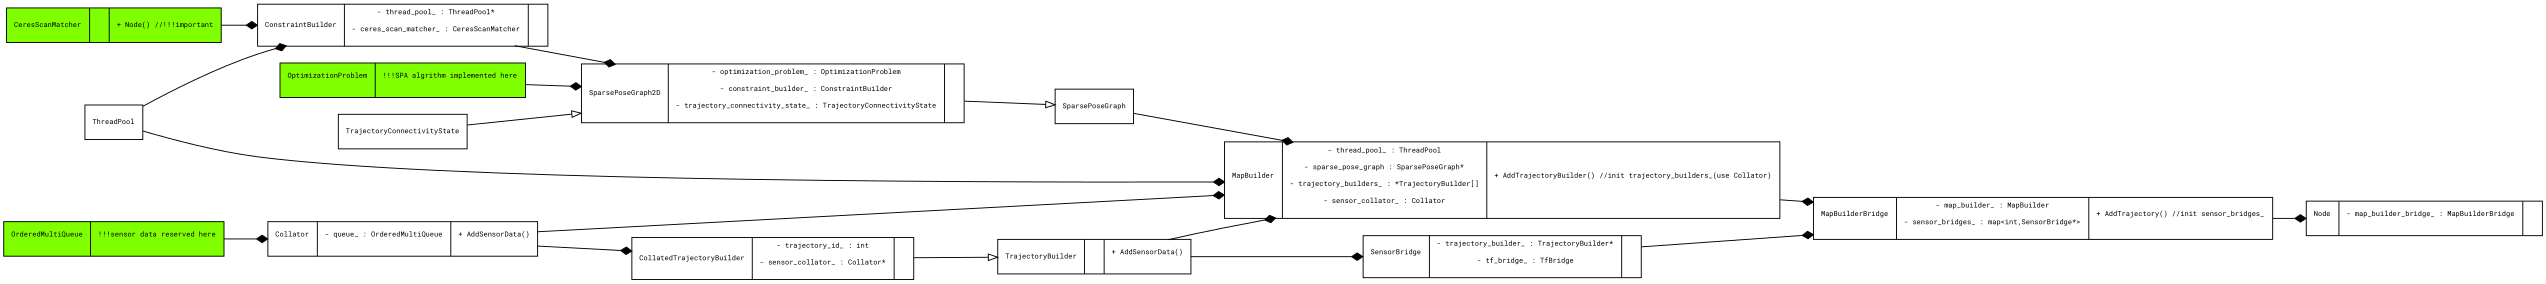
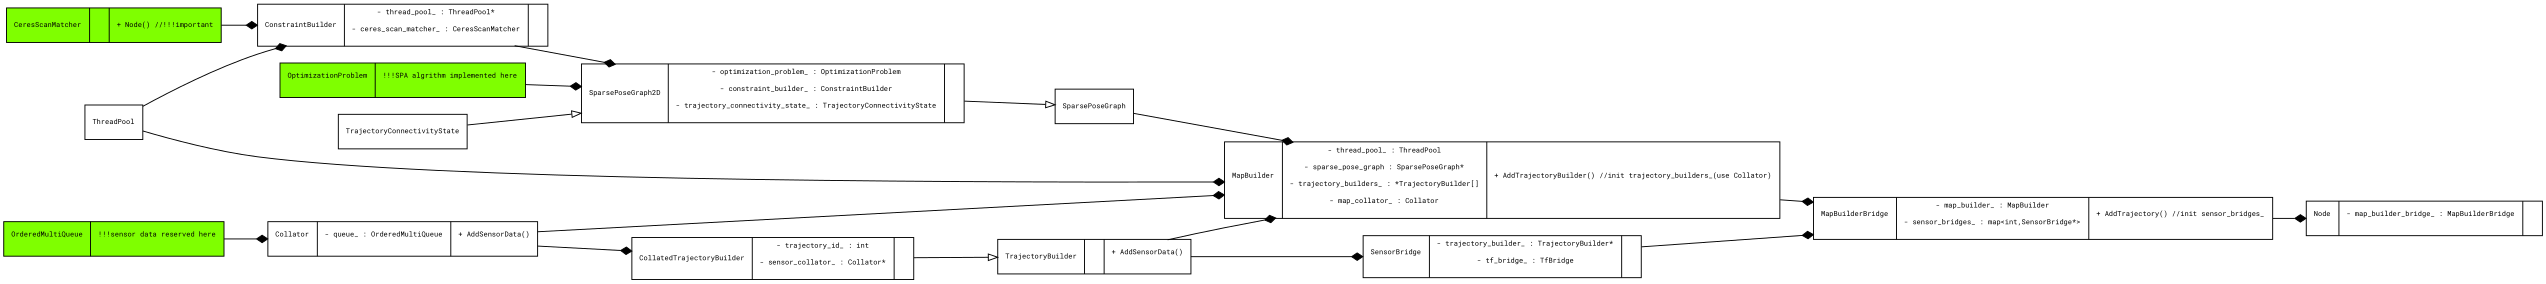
node "MapBuilder": text "- sensor_collator_ : Collator" -> "- map_collator_ : Collator"
